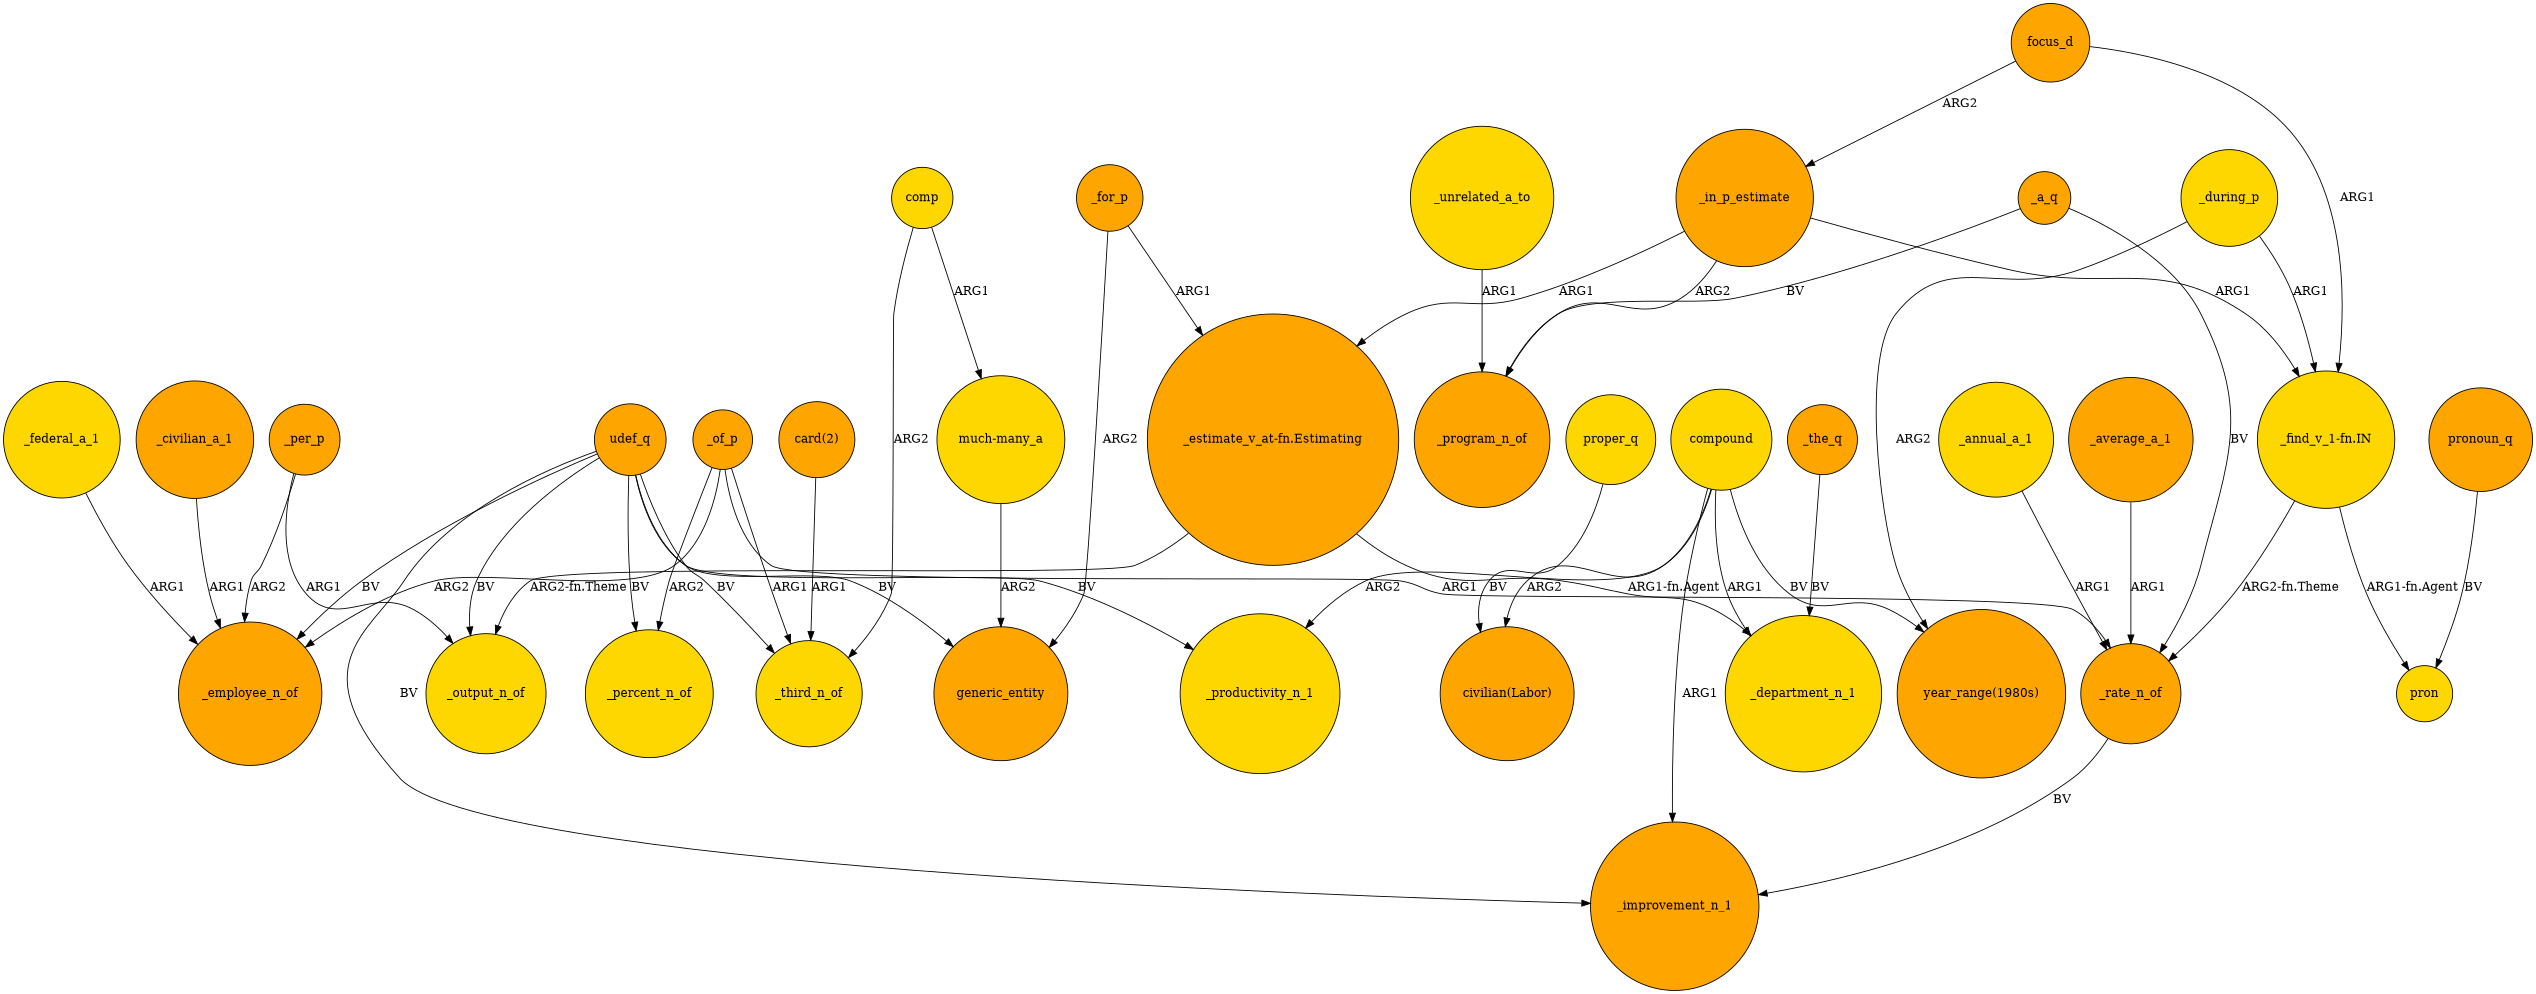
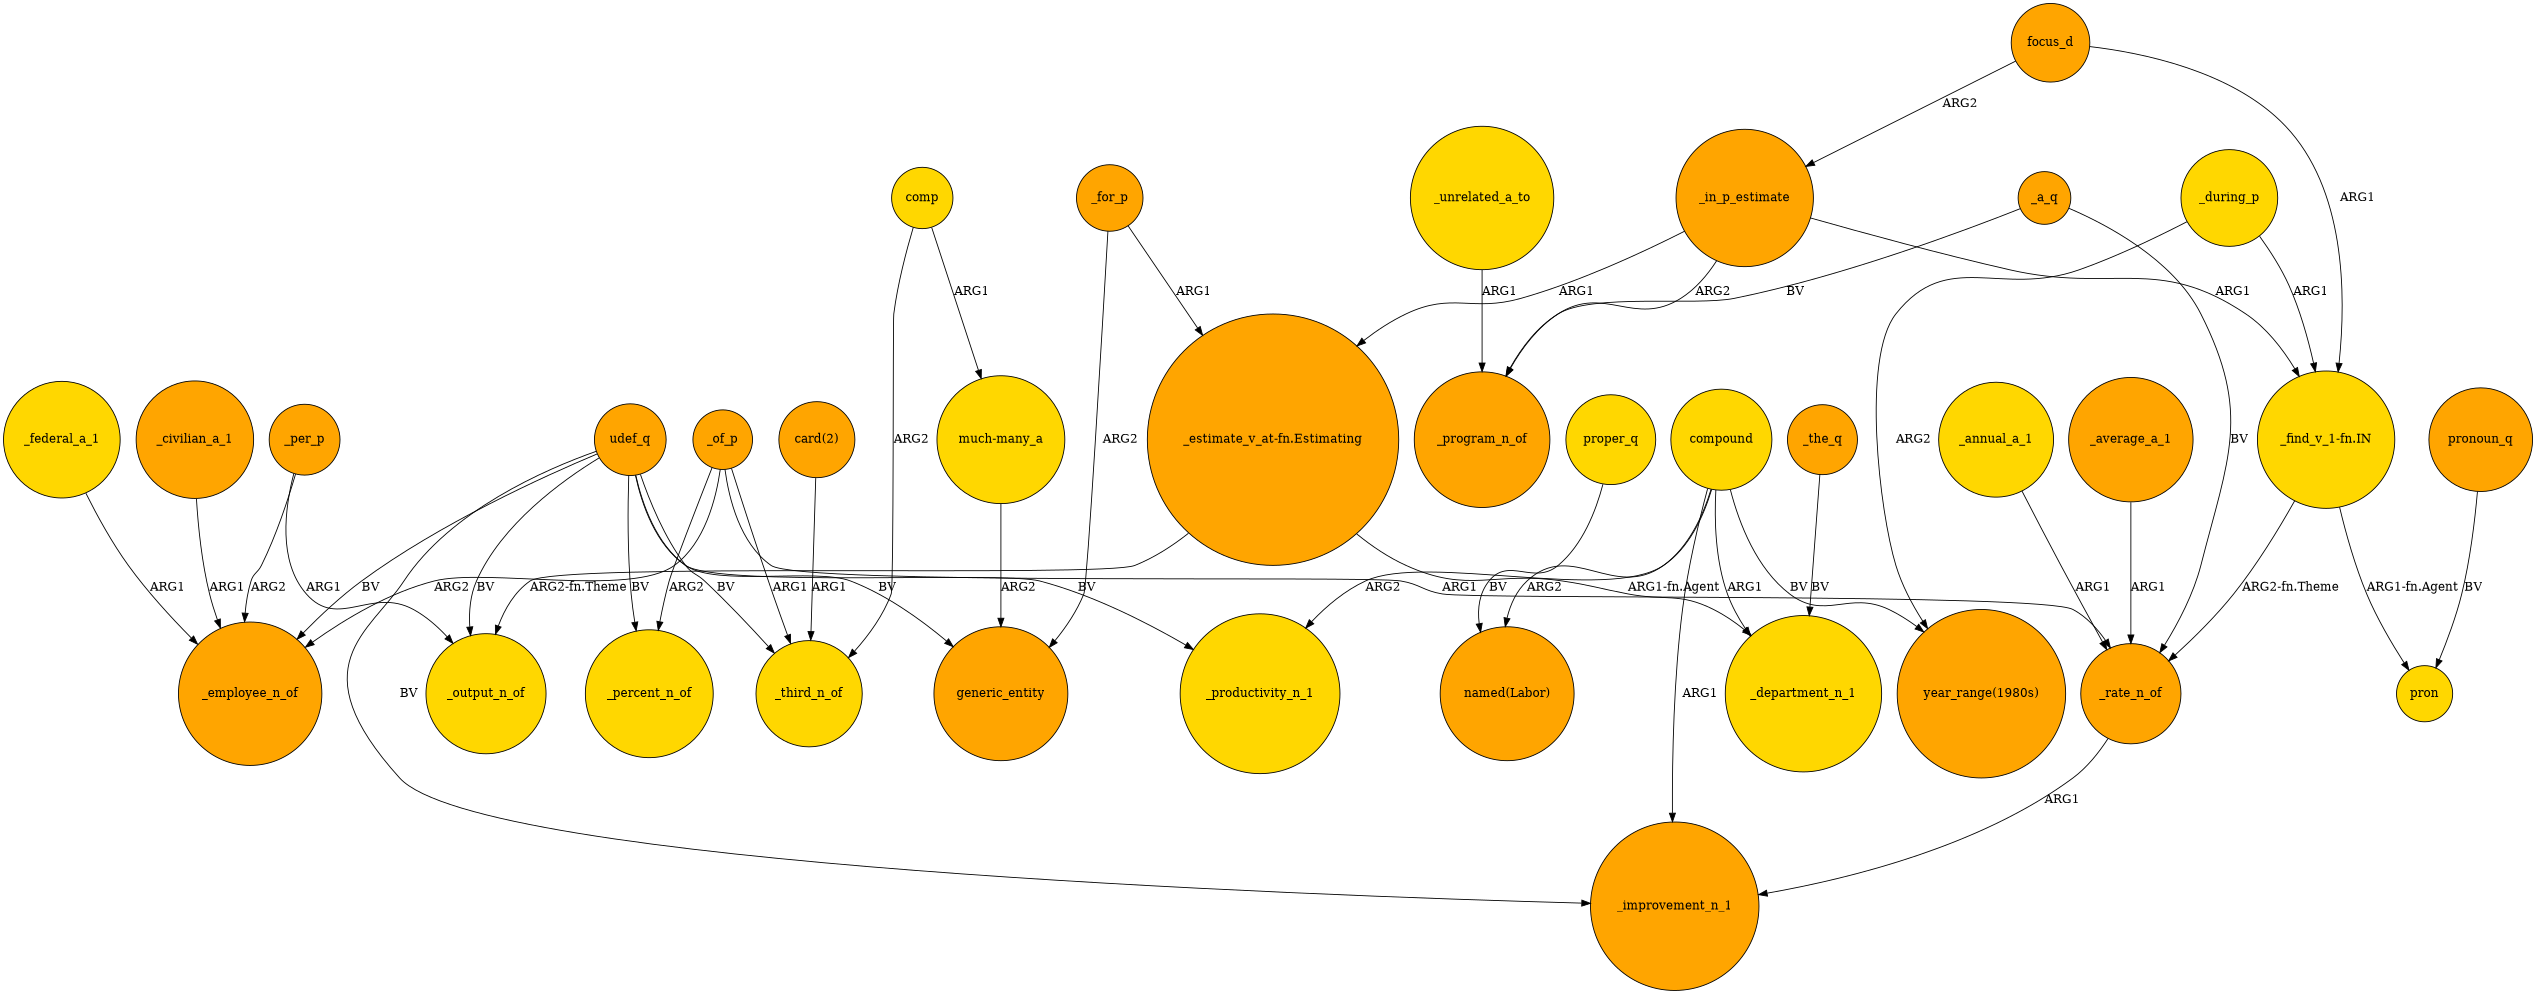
node "civilian(Labor)": label "civilian(Labor)" -> "named(Labor)"
edge "_rate_n_of" -> "_improvement_n_1": label "BV" -> "ARG1"
